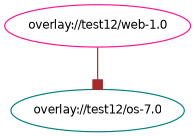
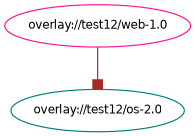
node "overlay://test12/os-7.0": label "overlay://test12/os-7.0" -> "overlay://test12/os-2.0"
